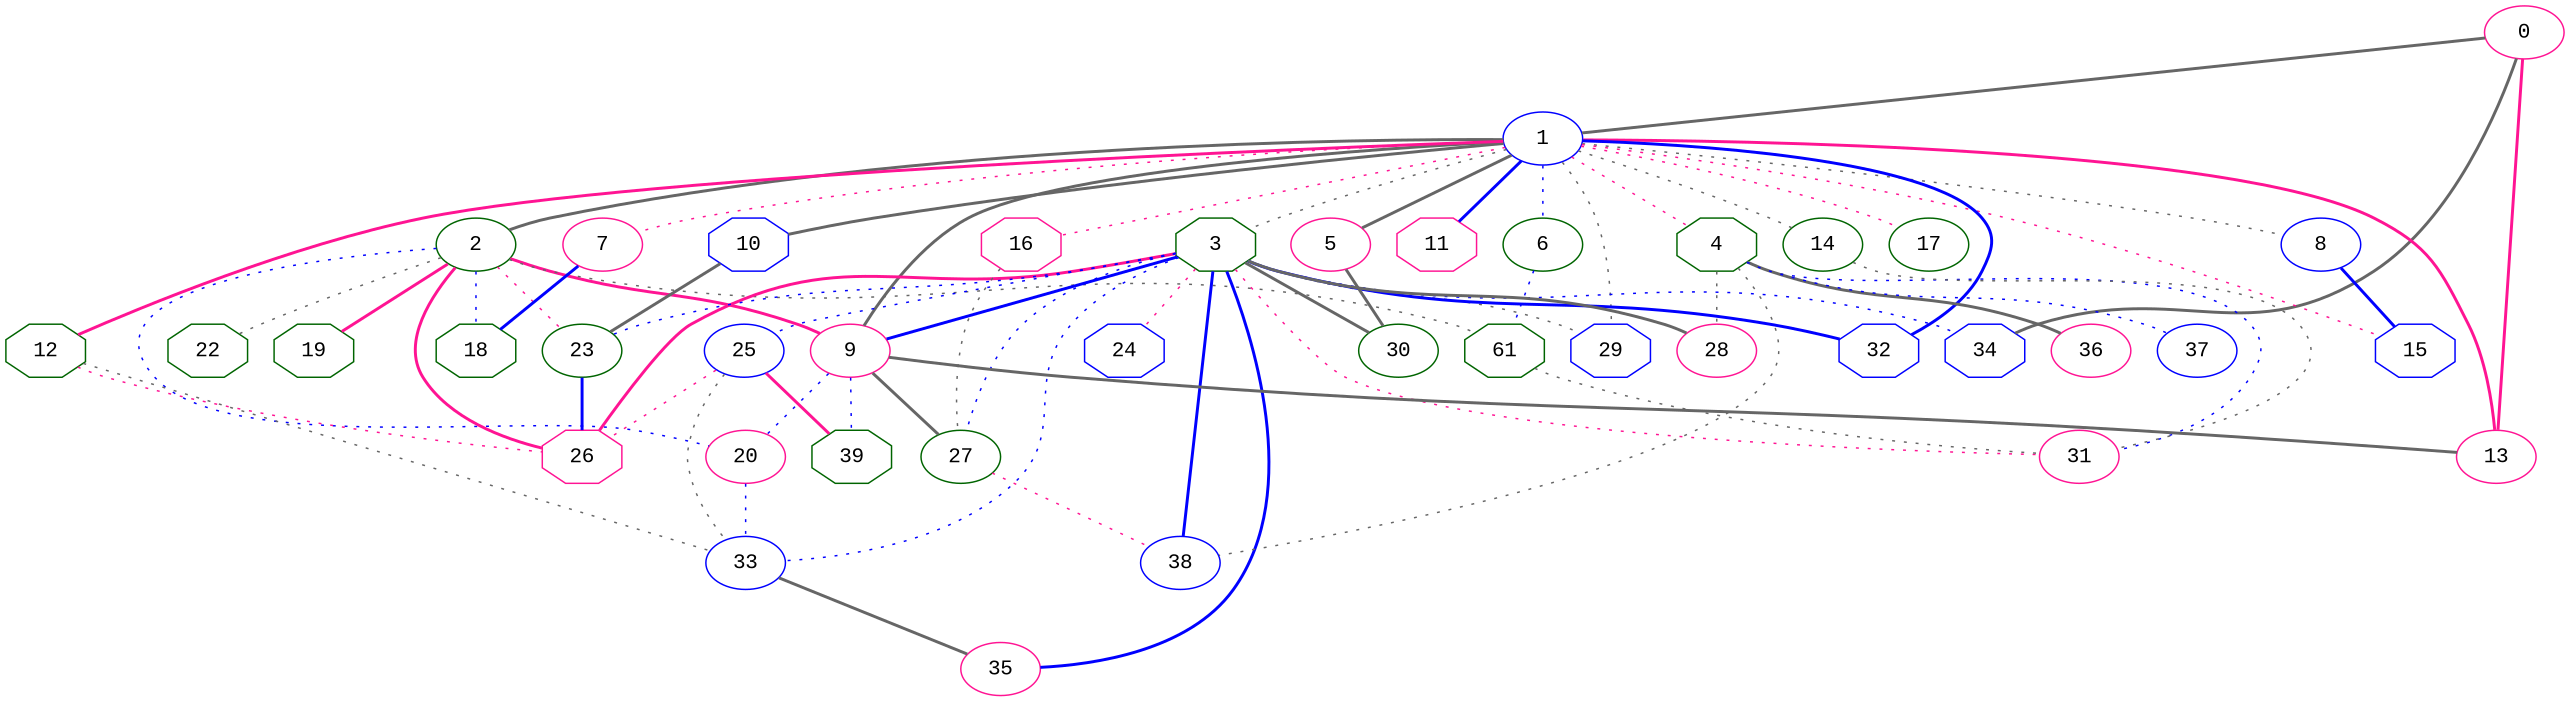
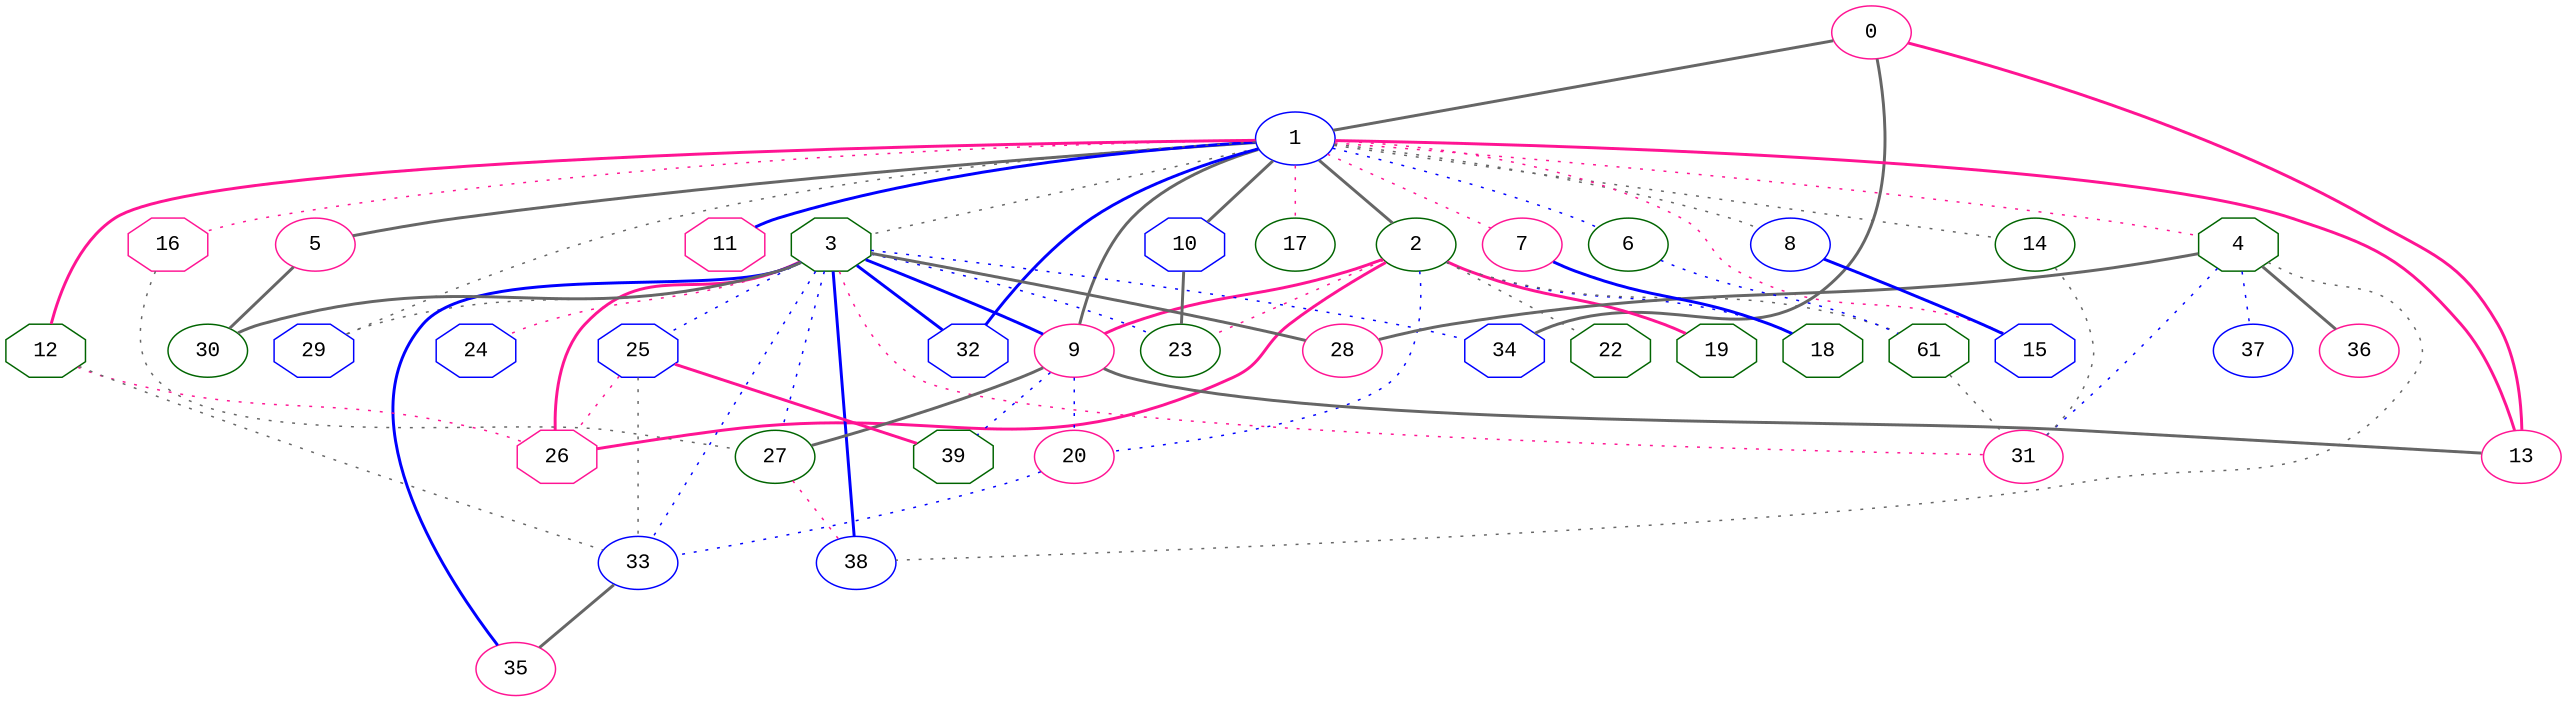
edge "4" -- "28": style dotted -> bold
node "25": shape ellipse -> octagon
edge "23" -- "26": removed
